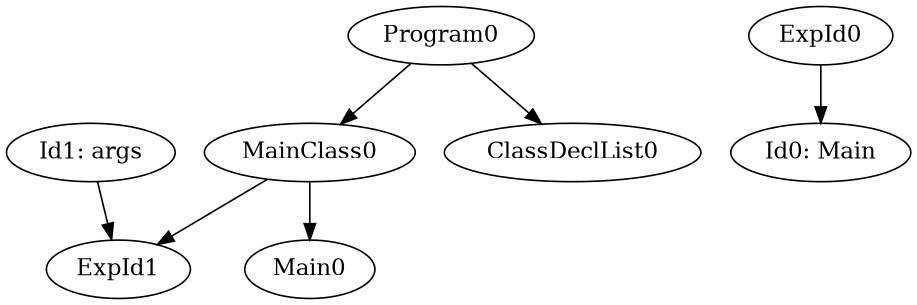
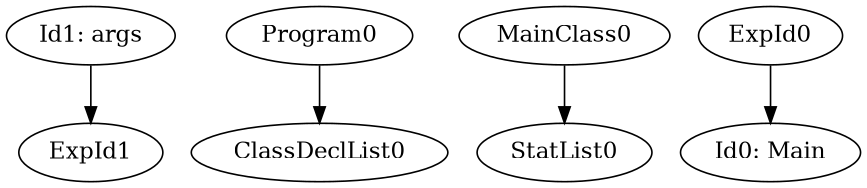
edge "Program0" -> "MainClass0": removed
edge "MainClass0" -> "ExpId1": removed
node "Main0": label "Main0" -> "StatList0"
